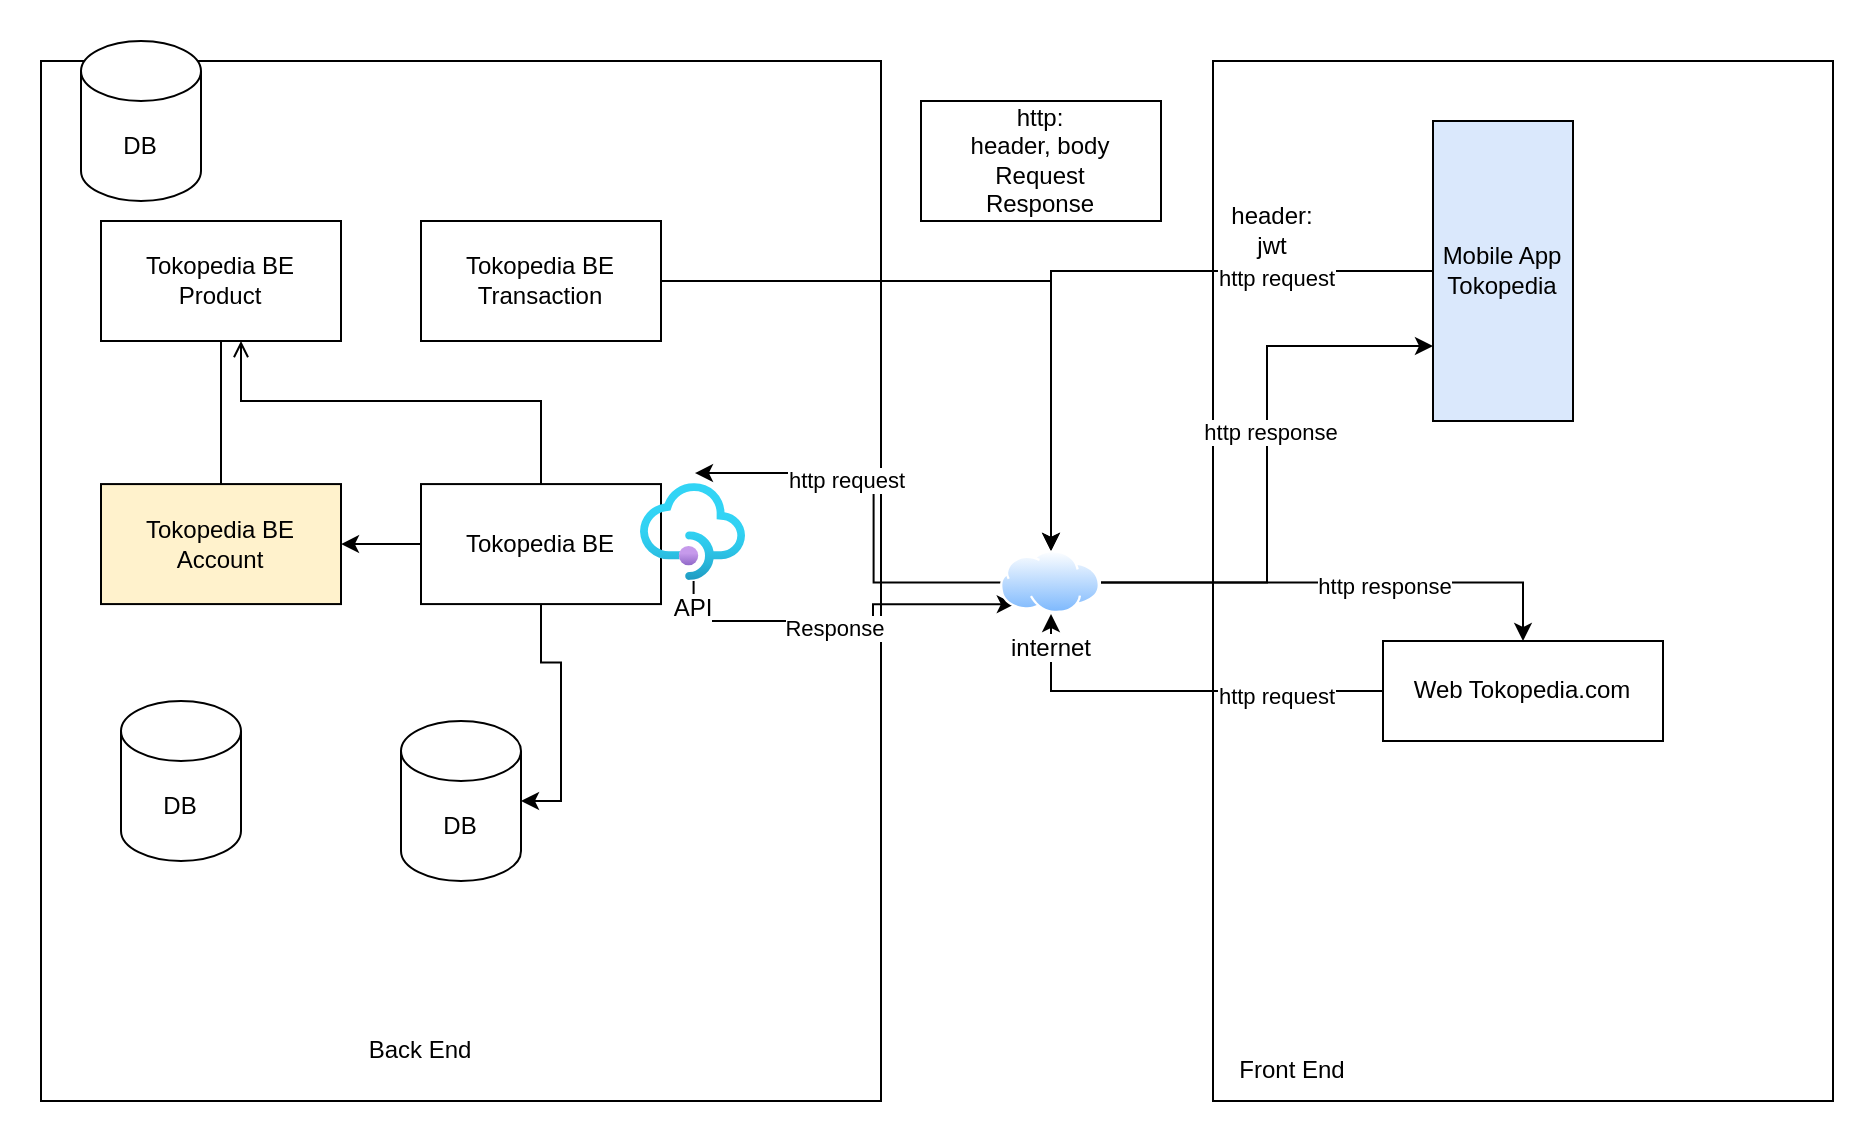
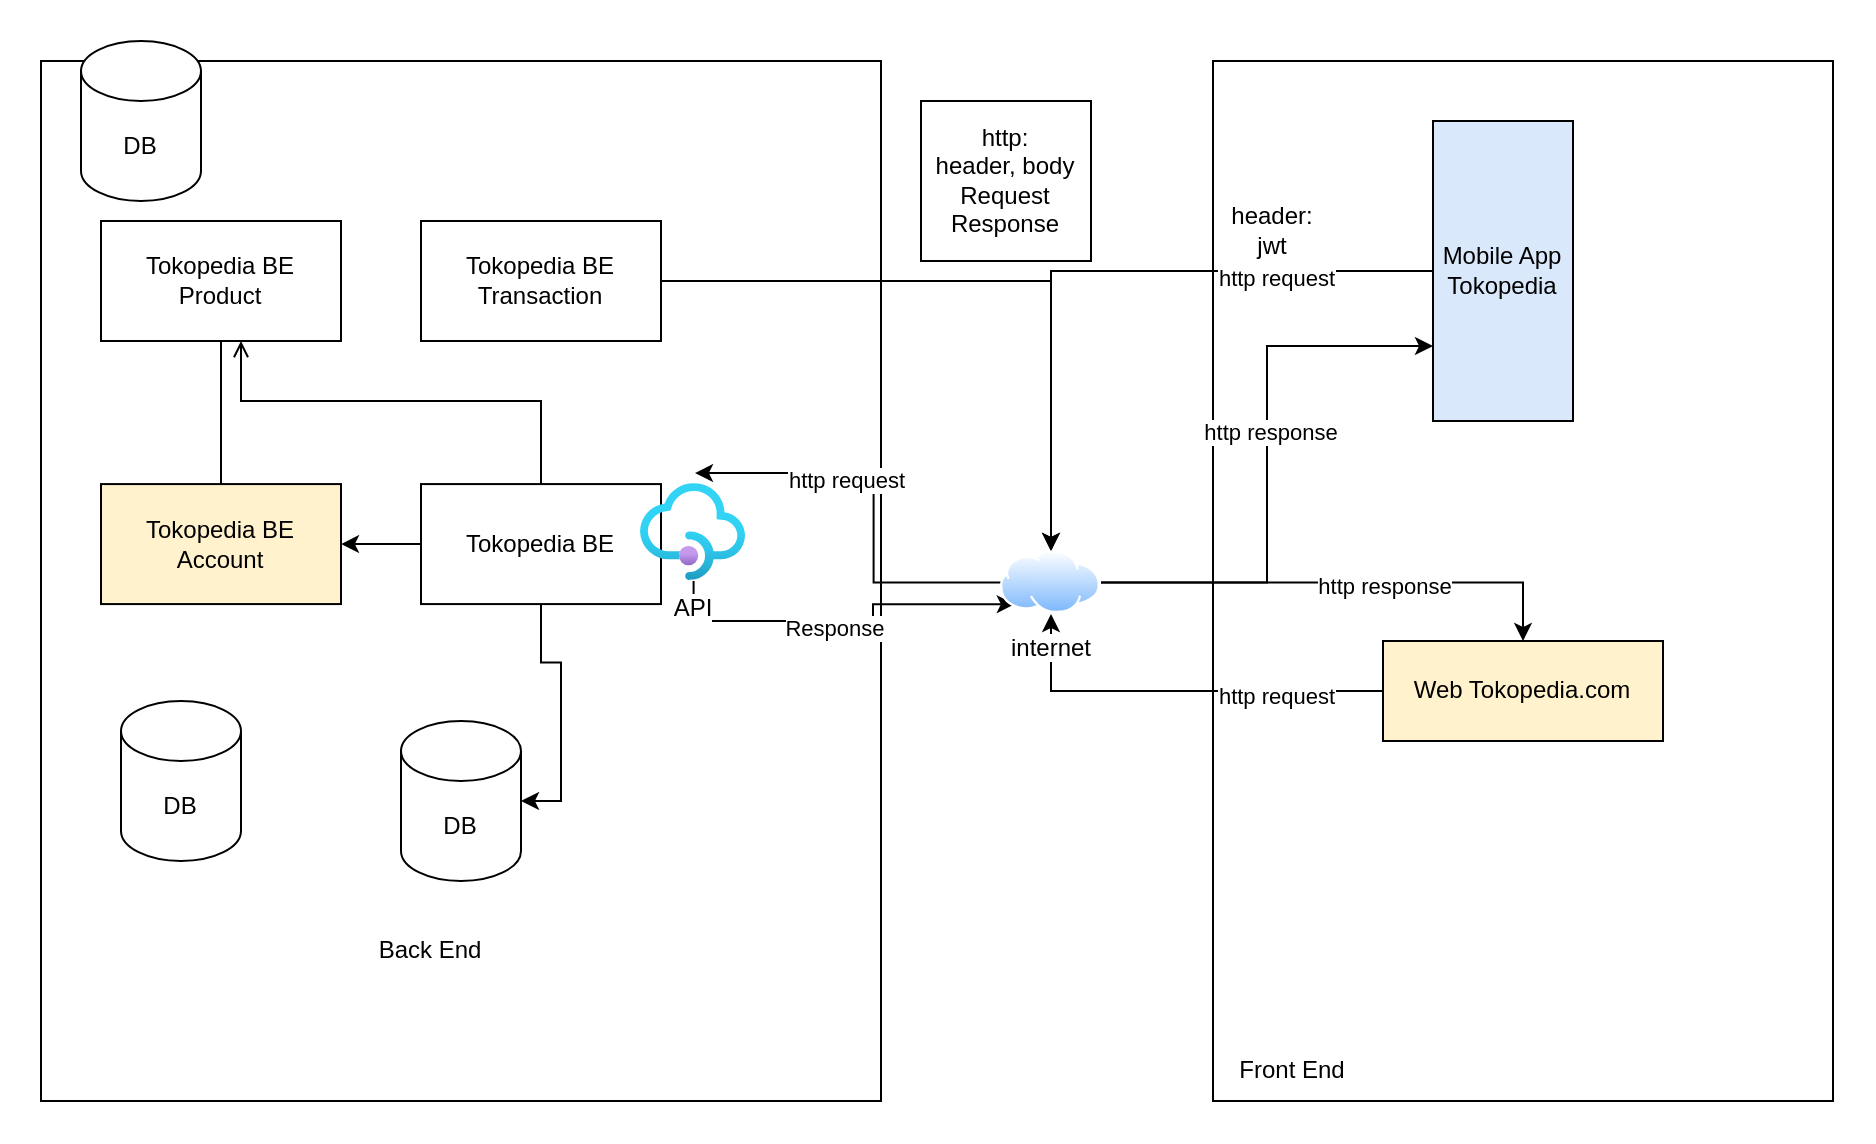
node "http: header, body Request Response": size 240x120 -> 170x160
node "Web Tokopedia.com": fillcolor #ffffff -> #fff2cc
node "Back End": moved (421, 1051) -> (431, 951)
